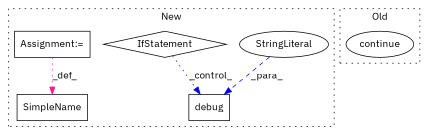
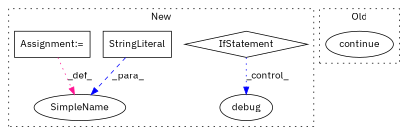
node "StringLiteral": shape ellipse -> box
edge "StringLiteral" -> "debug": now "StringLiteral" -> "SimpleName"
node "SimpleName": shape box -> ellipse
node "debug": shape box -> ellipse
